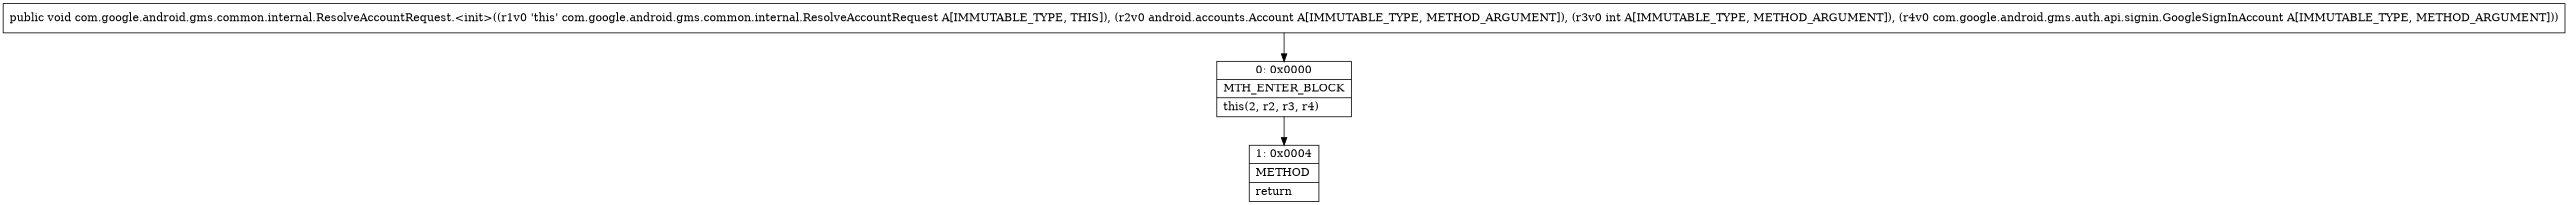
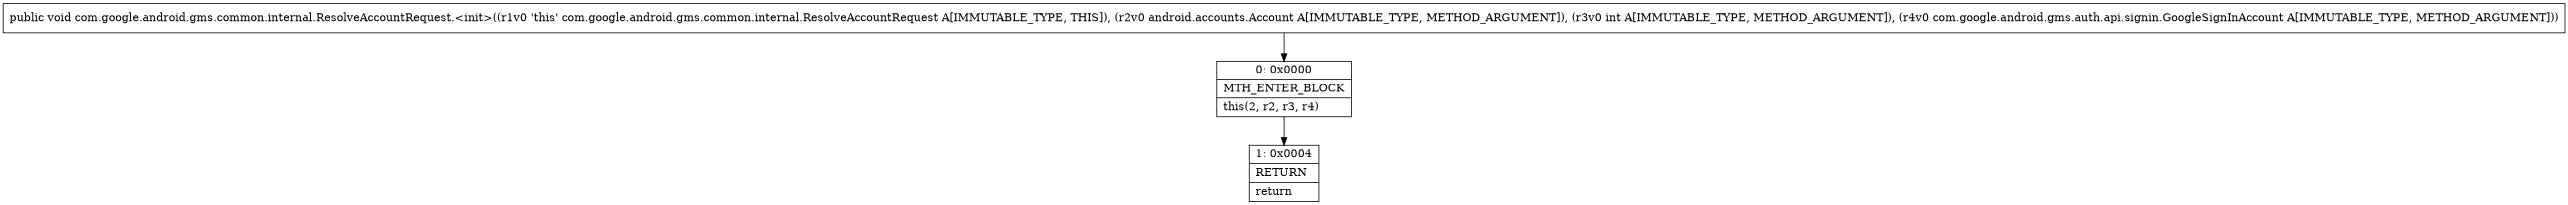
node "1: 0x0004": text "METHOD" -> "RETURN"
